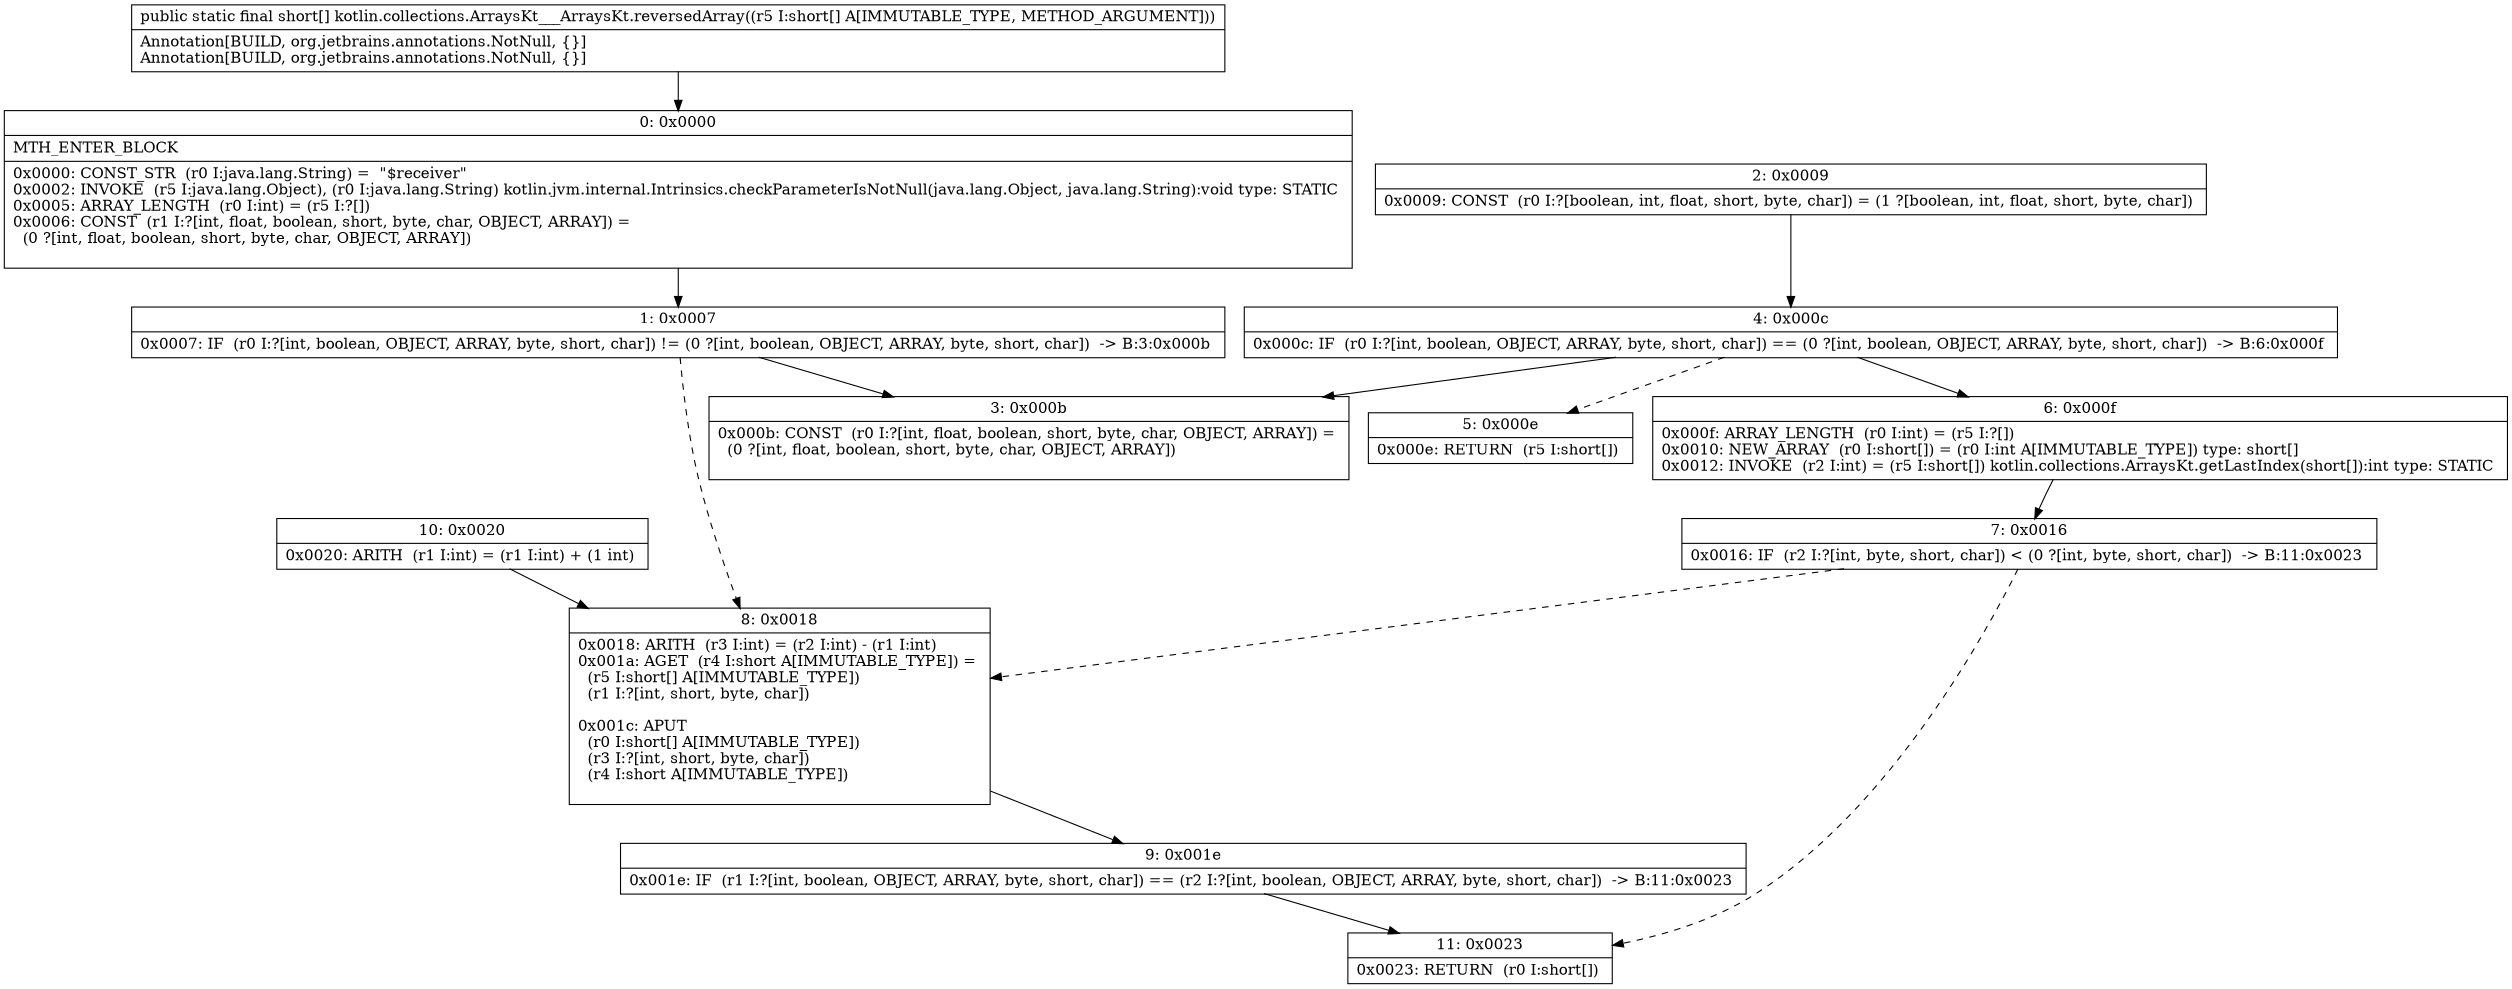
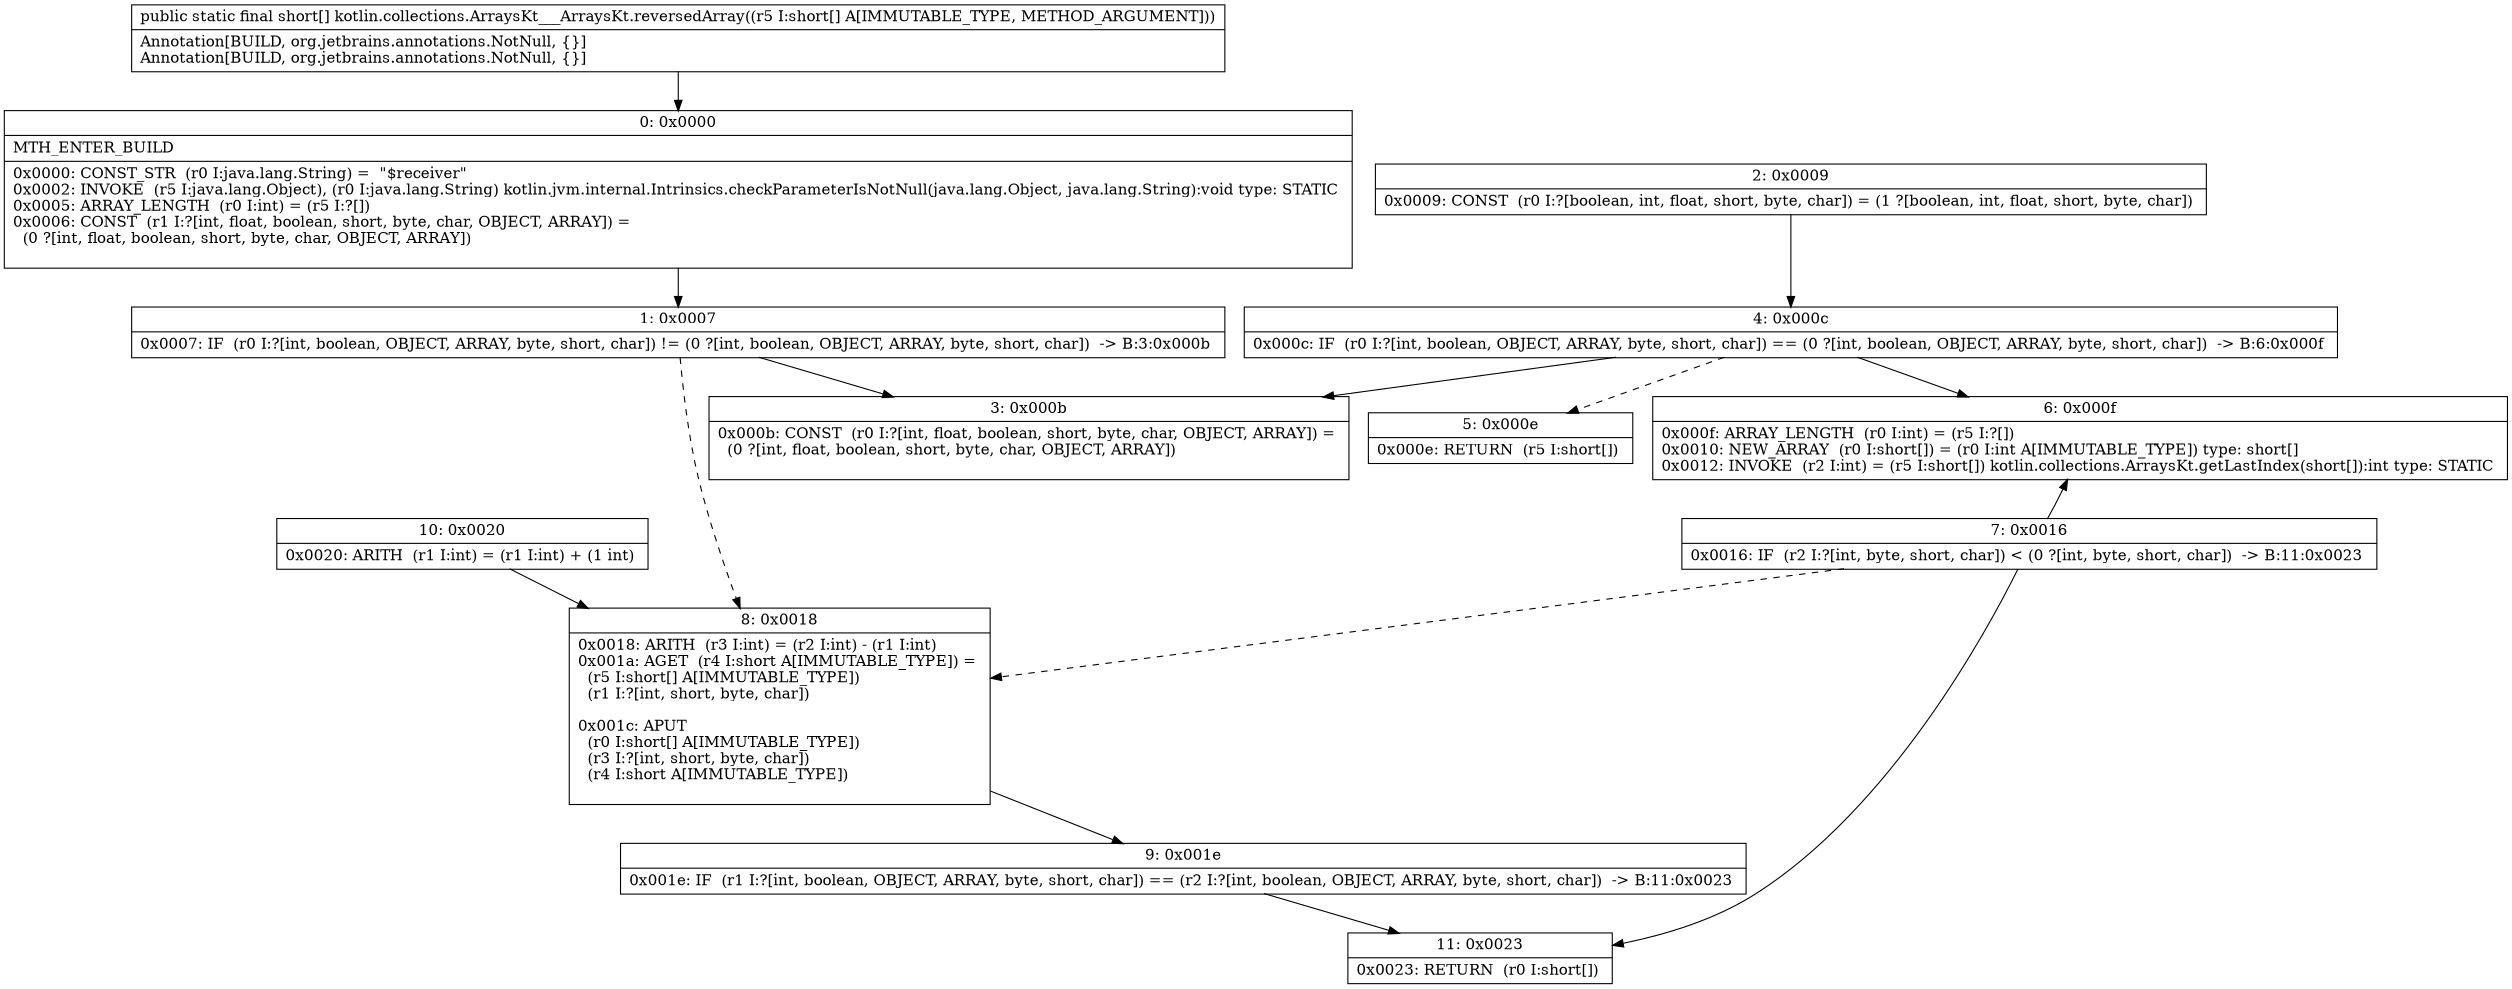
node "0: 0x0000": text "MTH_ENTER_BLOCK" -> "MTH_ENTER_BUILD"
edge "6: 0x000f" -> "7: 0x0016": reversed
edge "7: 0x0016" -> "11: 0x0023": style dashed -> solid
